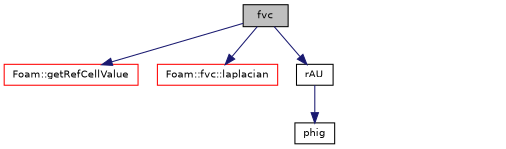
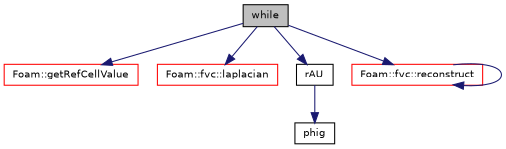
node "fvc": label "fvc" -> "while"
node "Foam::fvc::reconstruct": added
